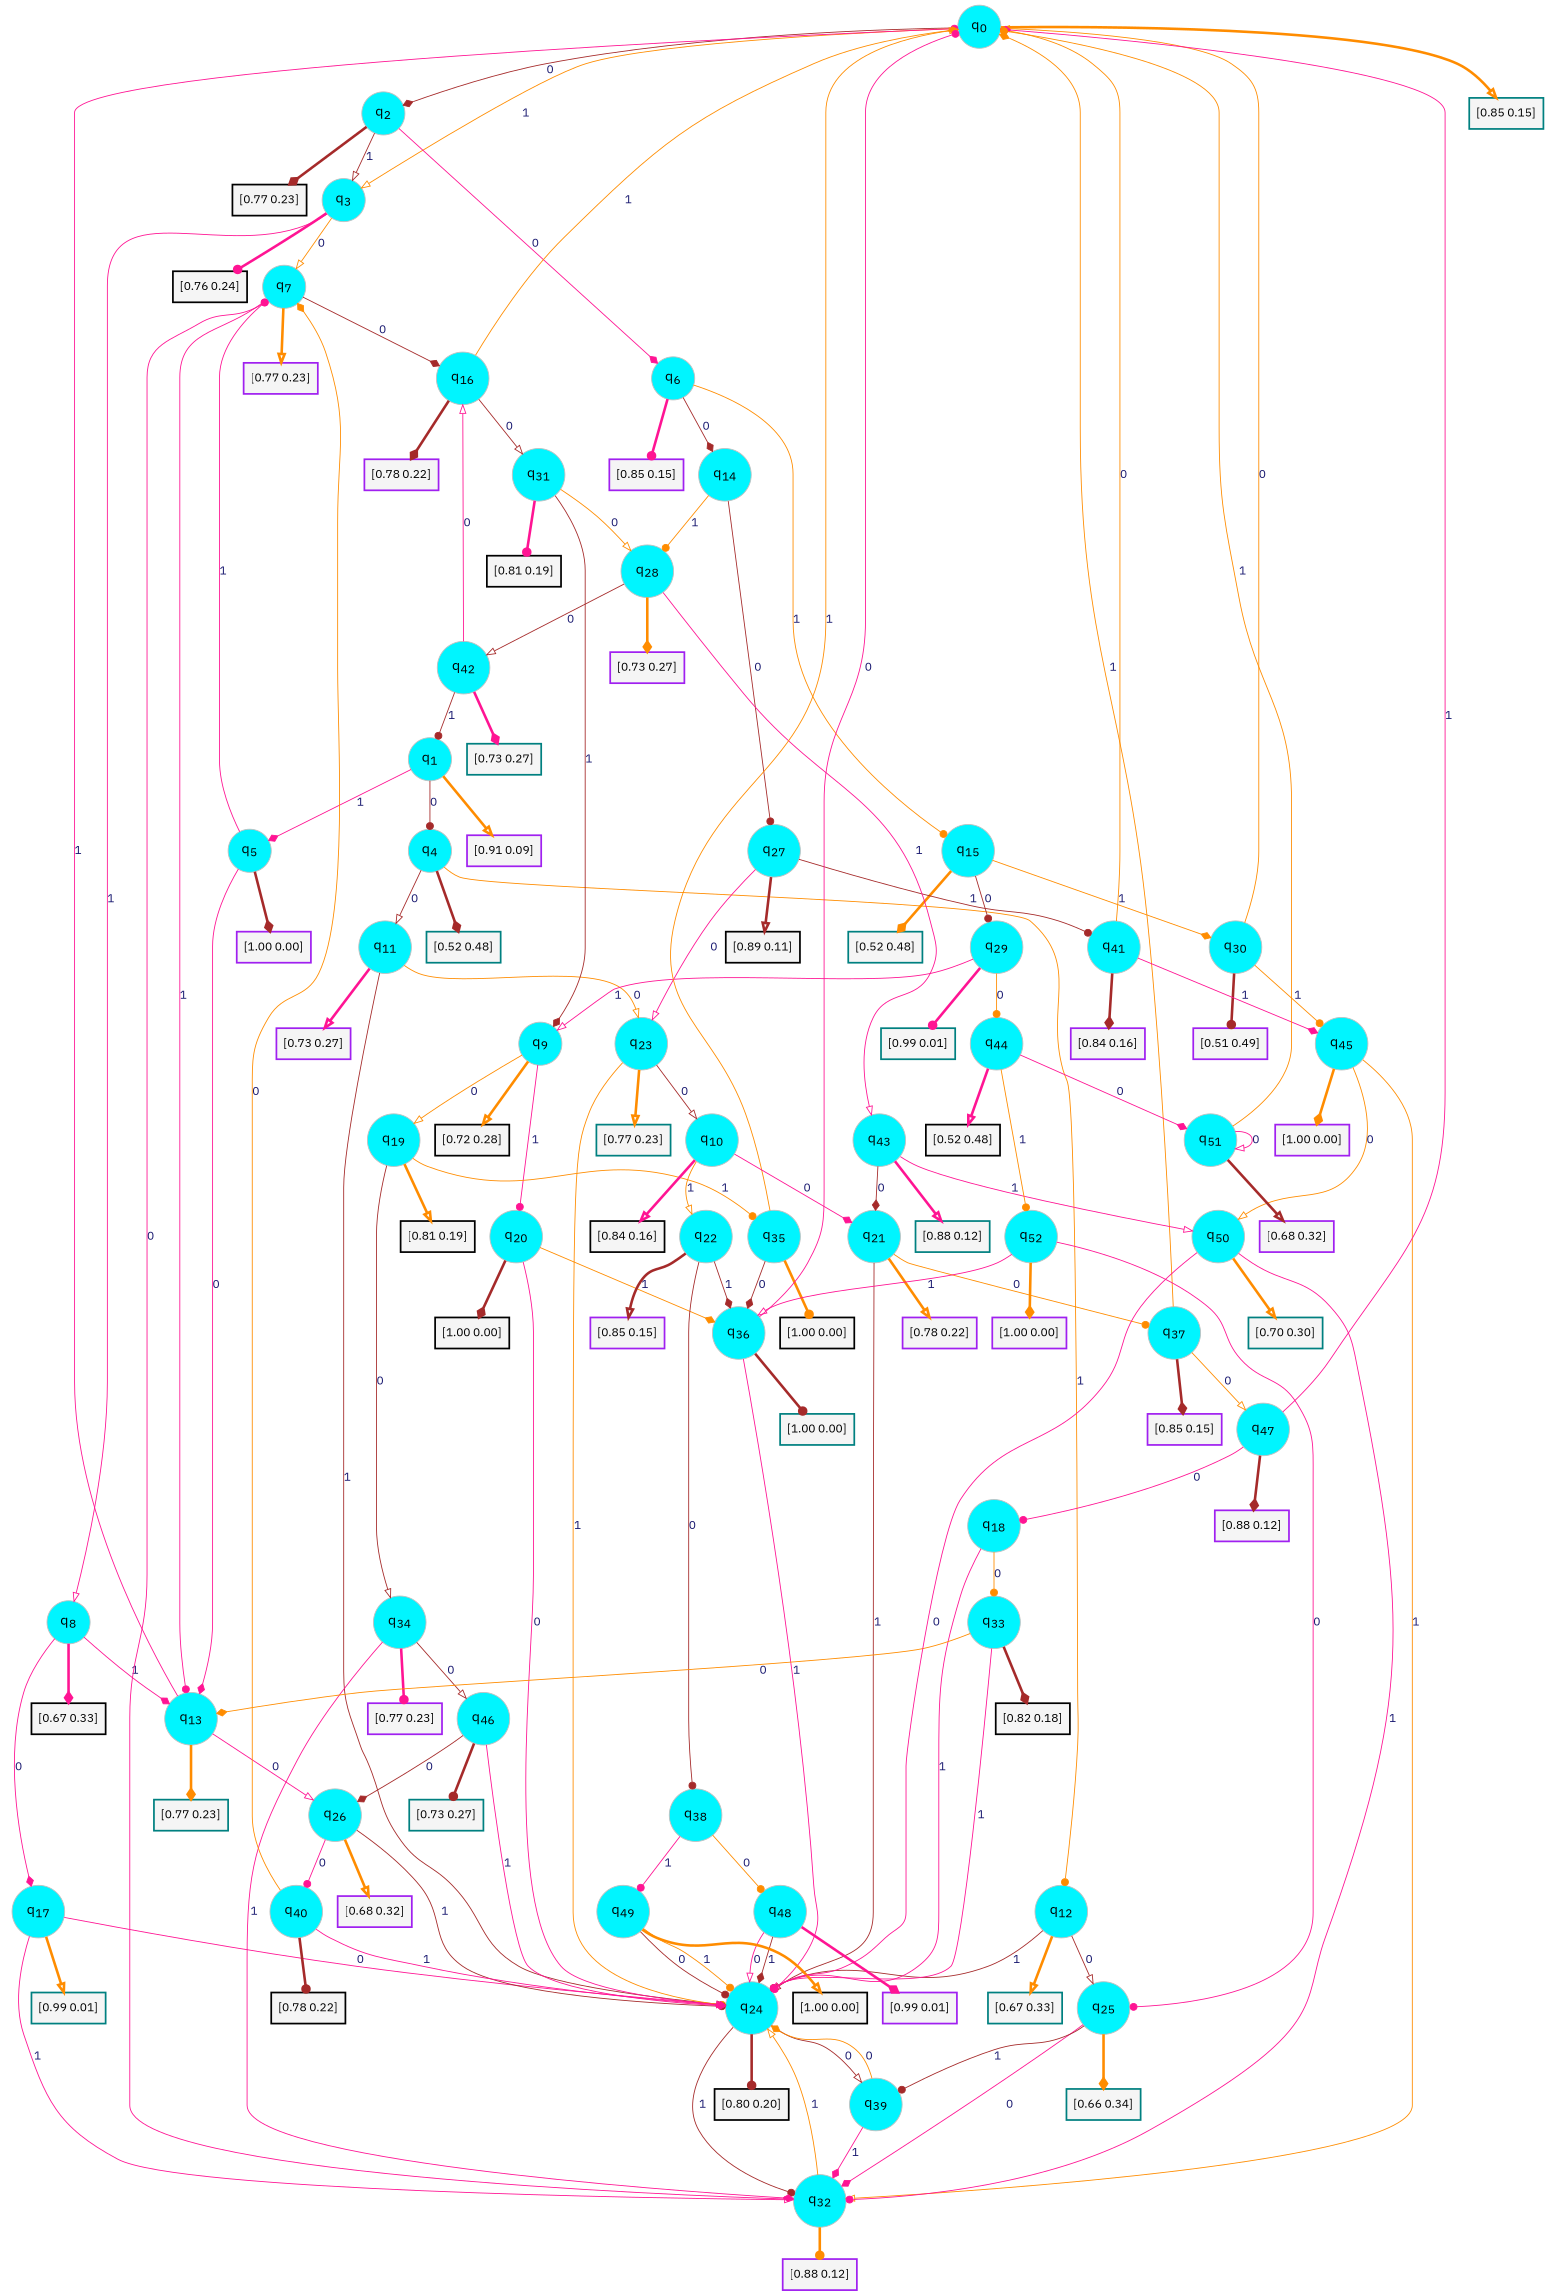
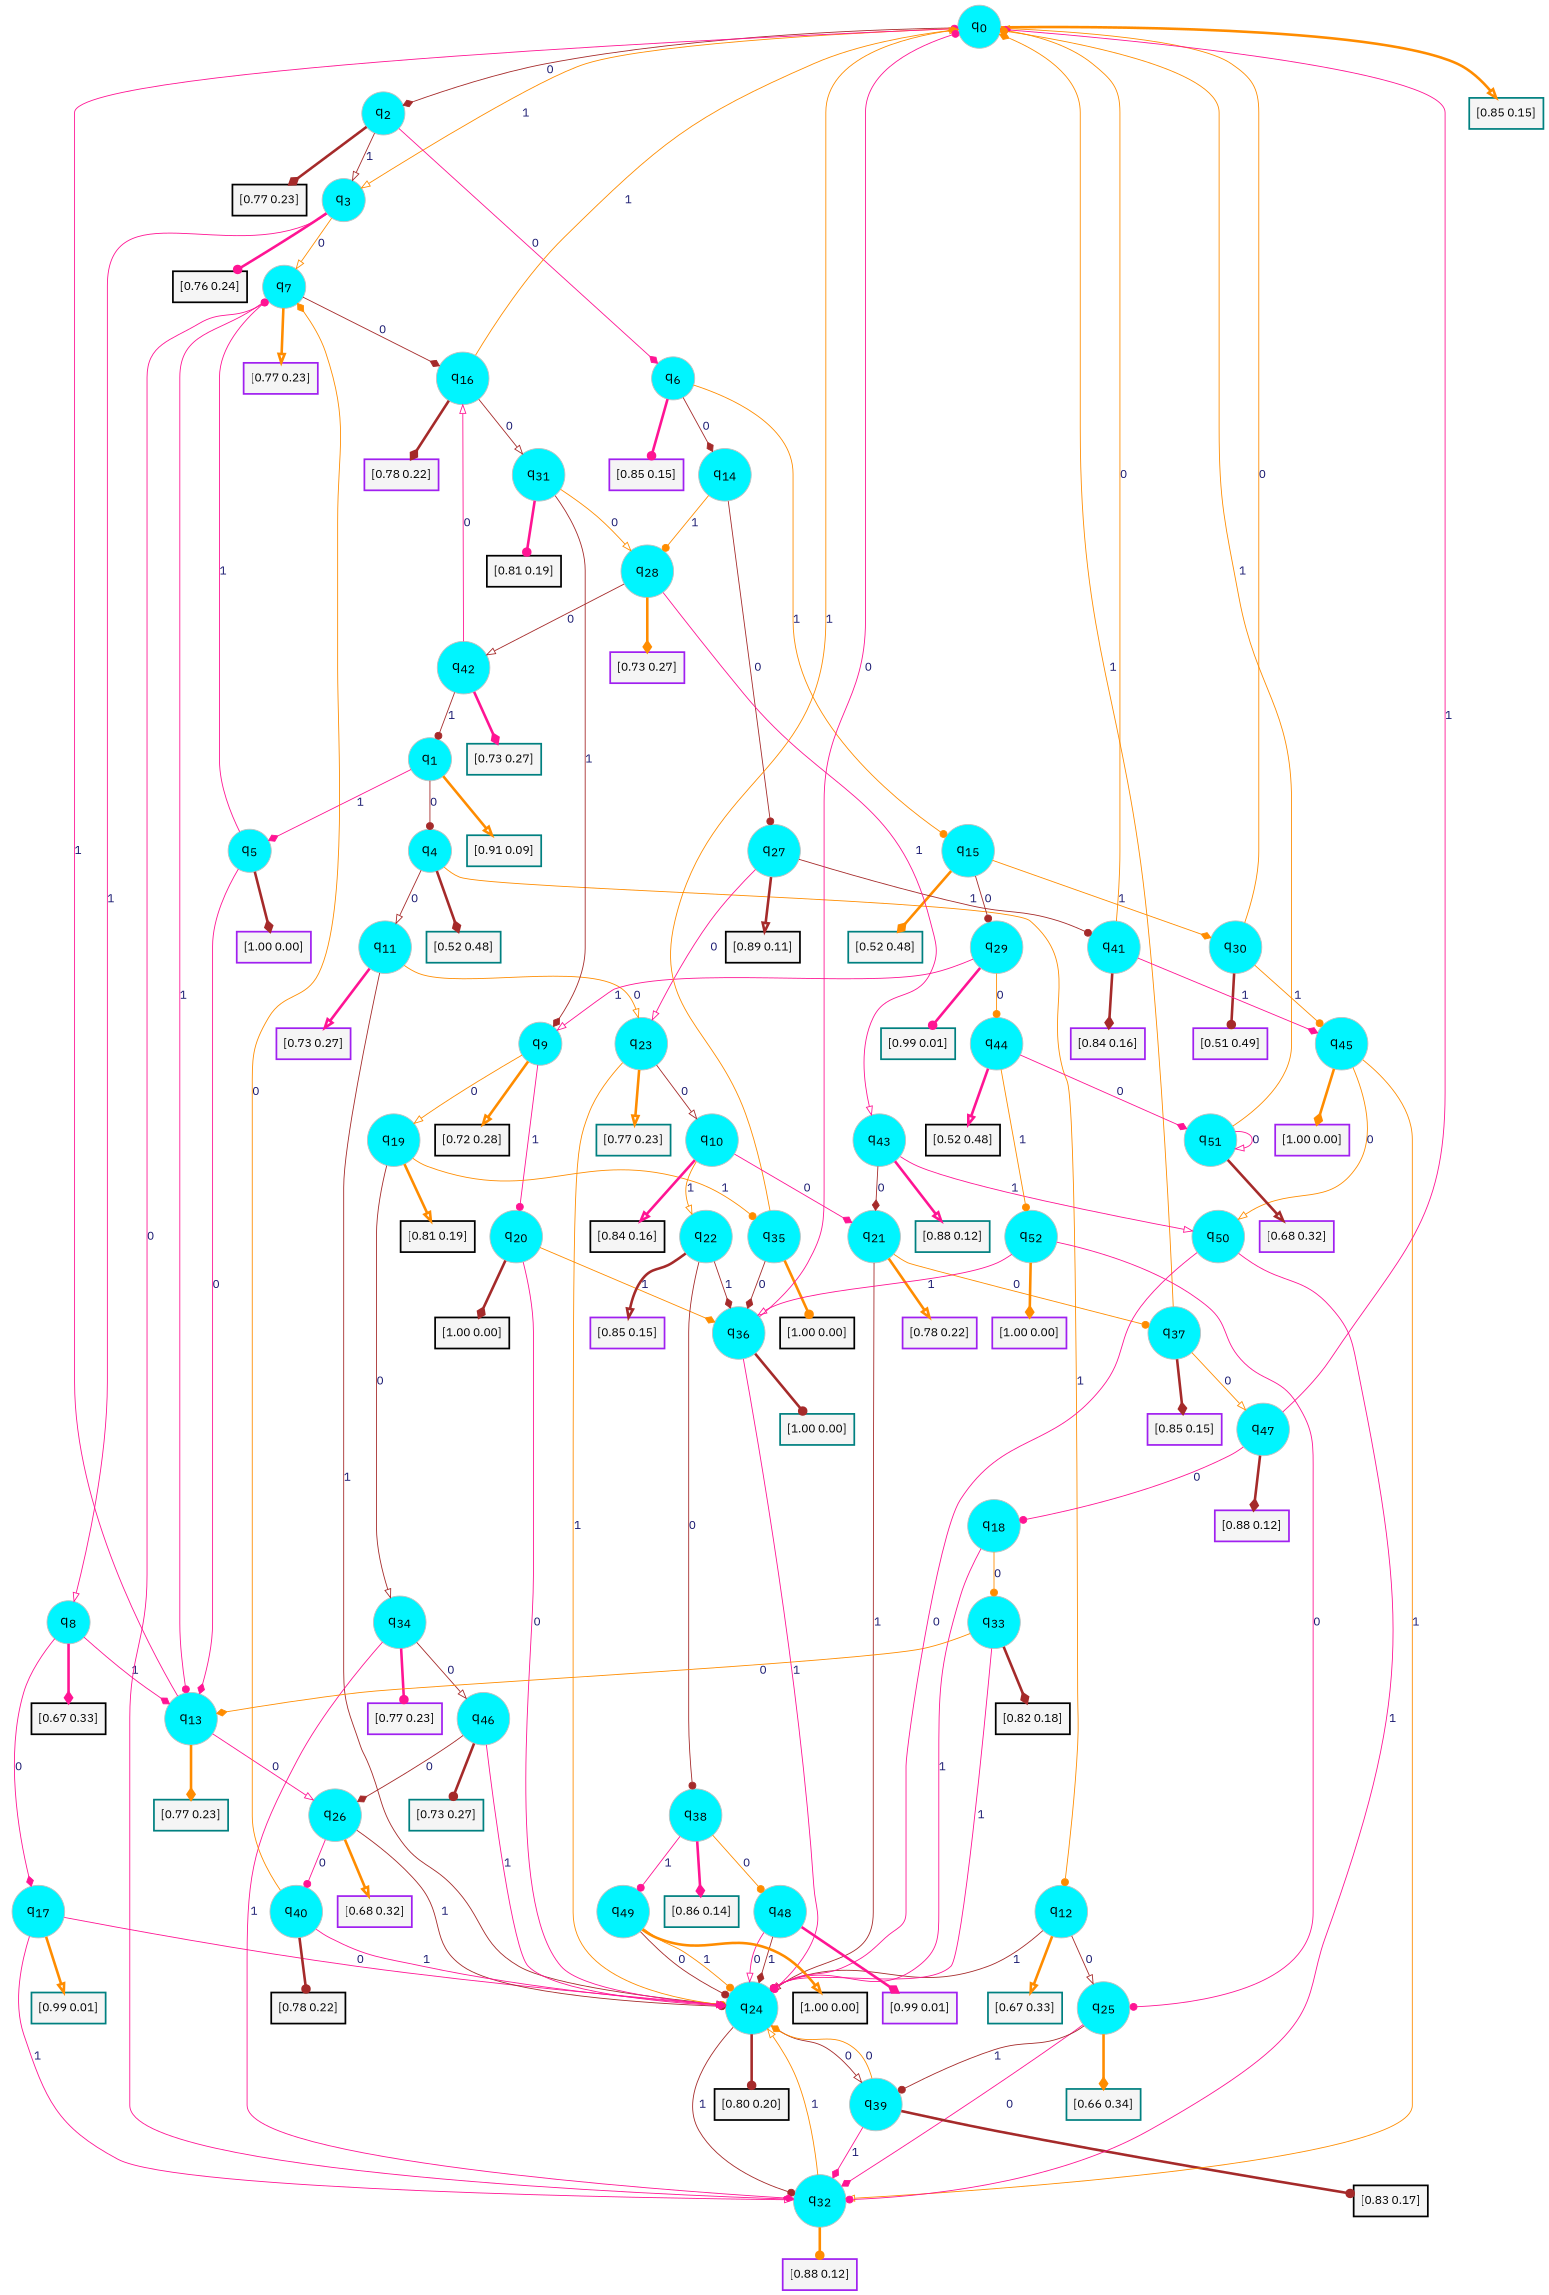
node "[0.91 0.09]": color purple -> teal
node "[0.70 0.30]": removed
node "[0.86 0.14]": added
node "[0.83 0.17]": added
